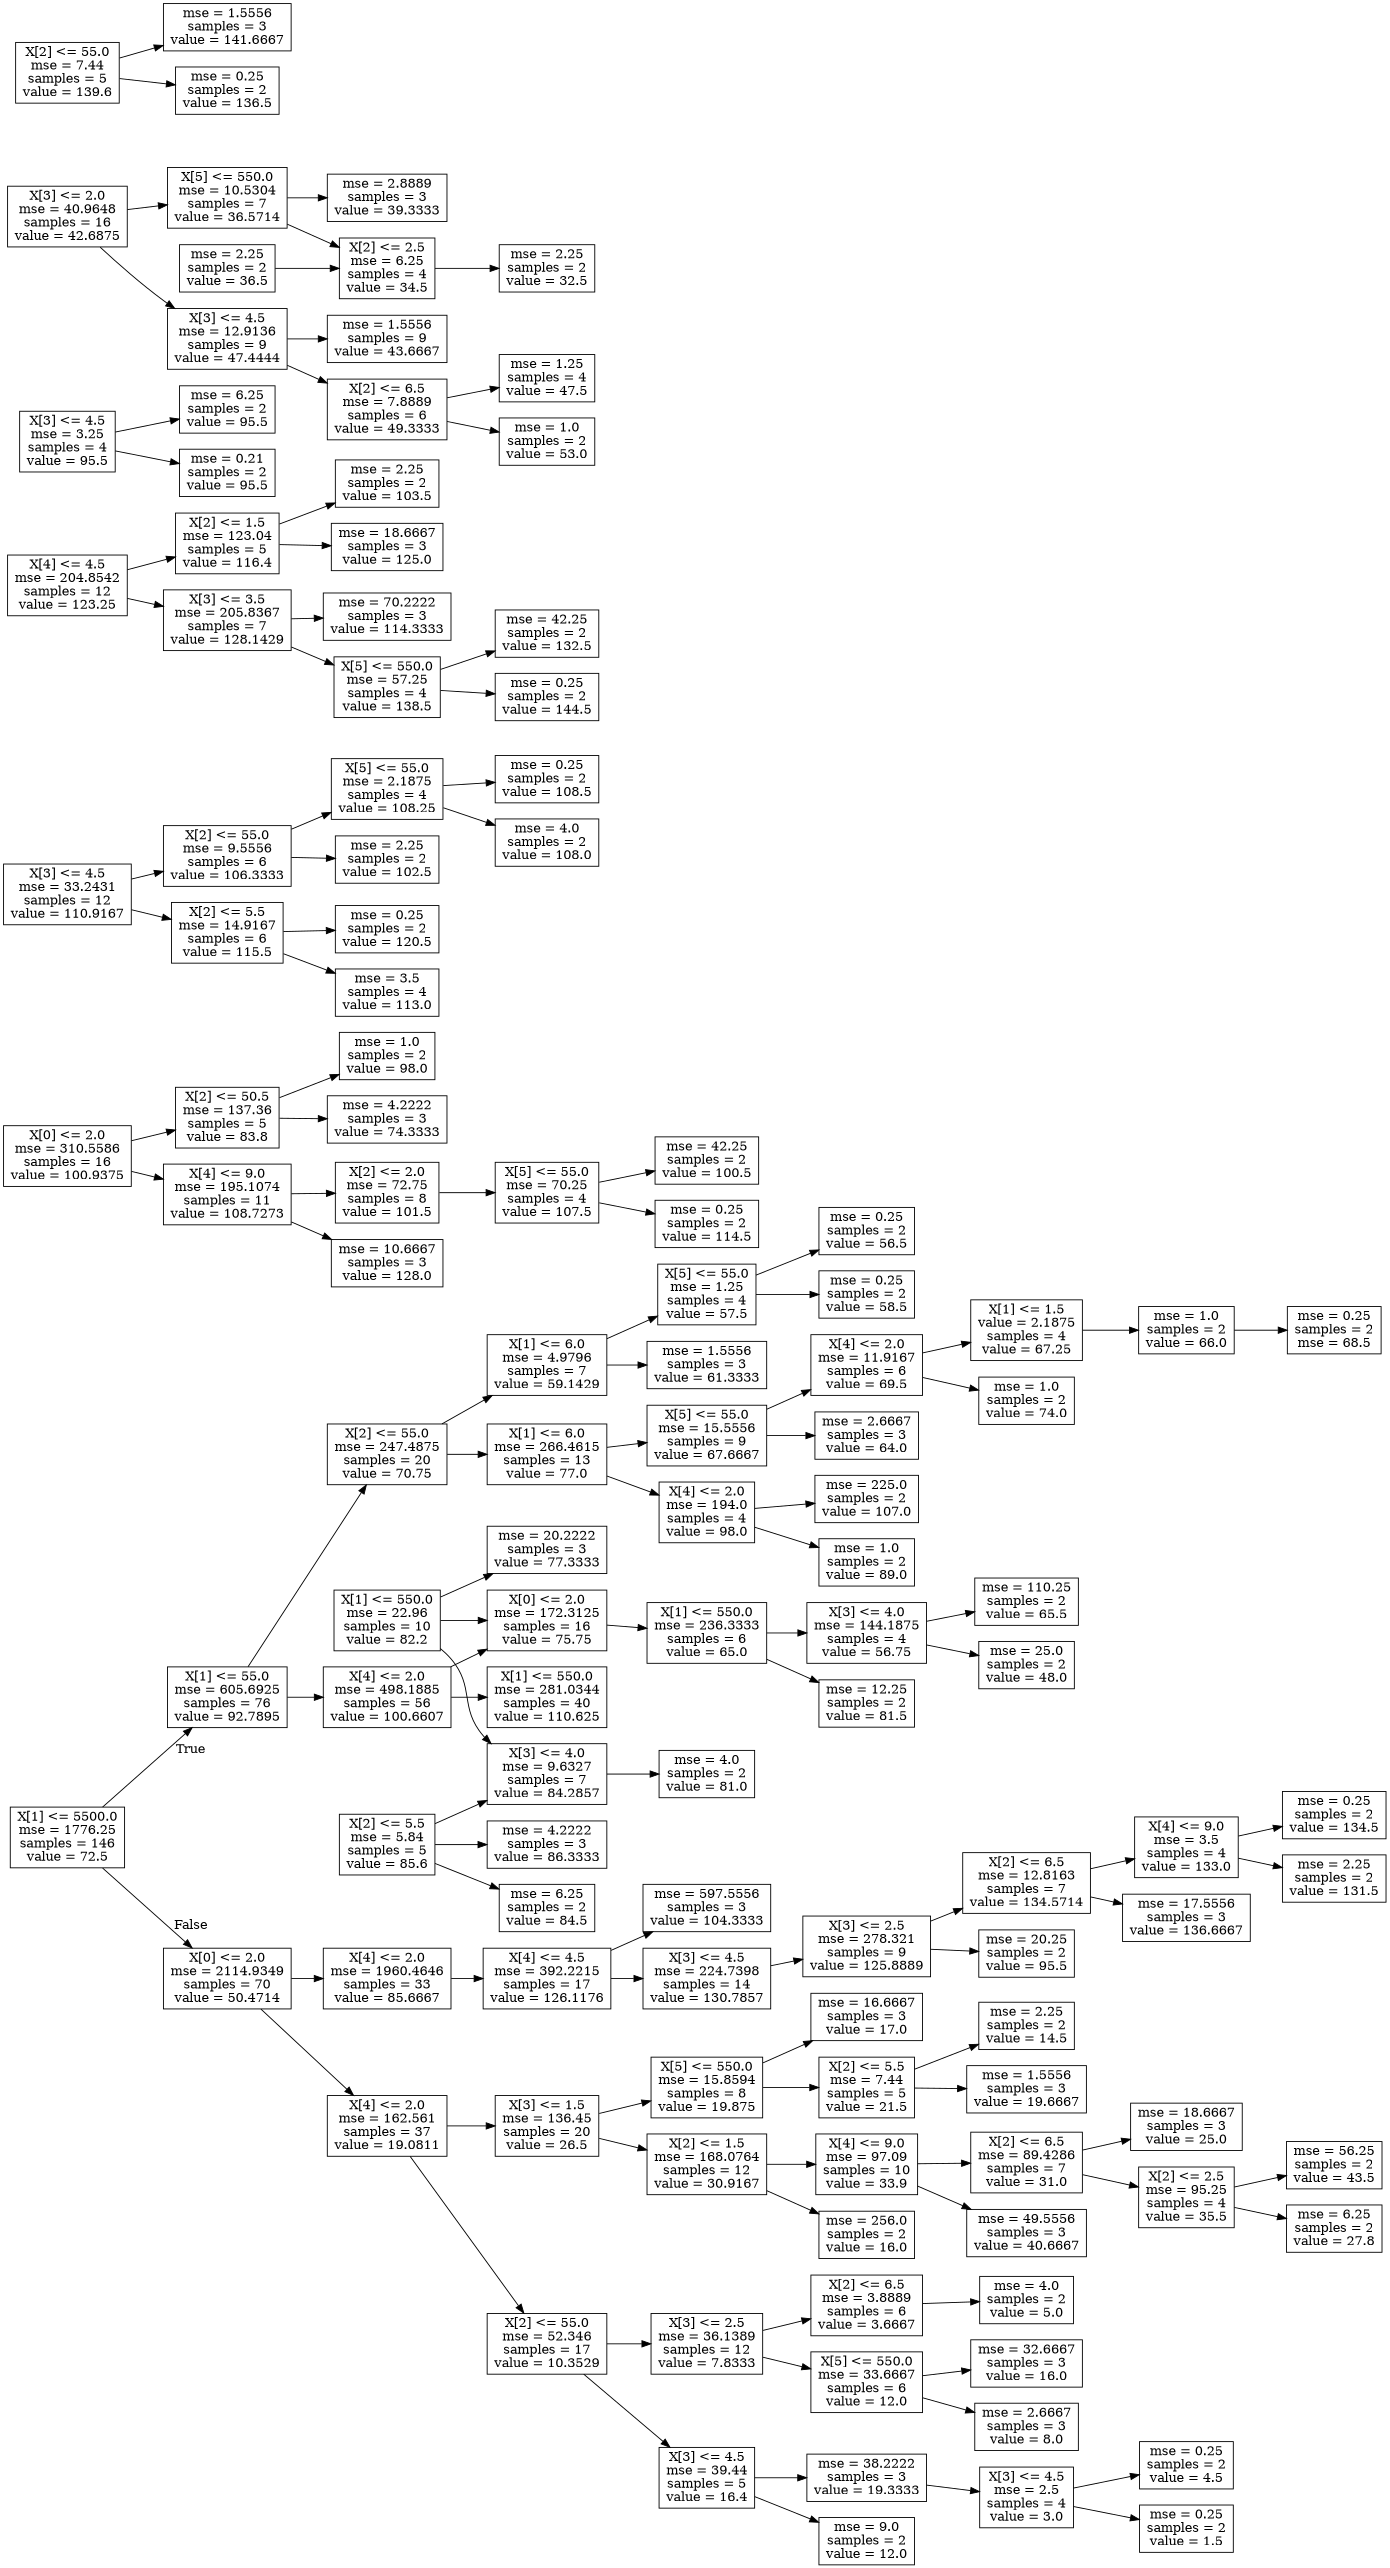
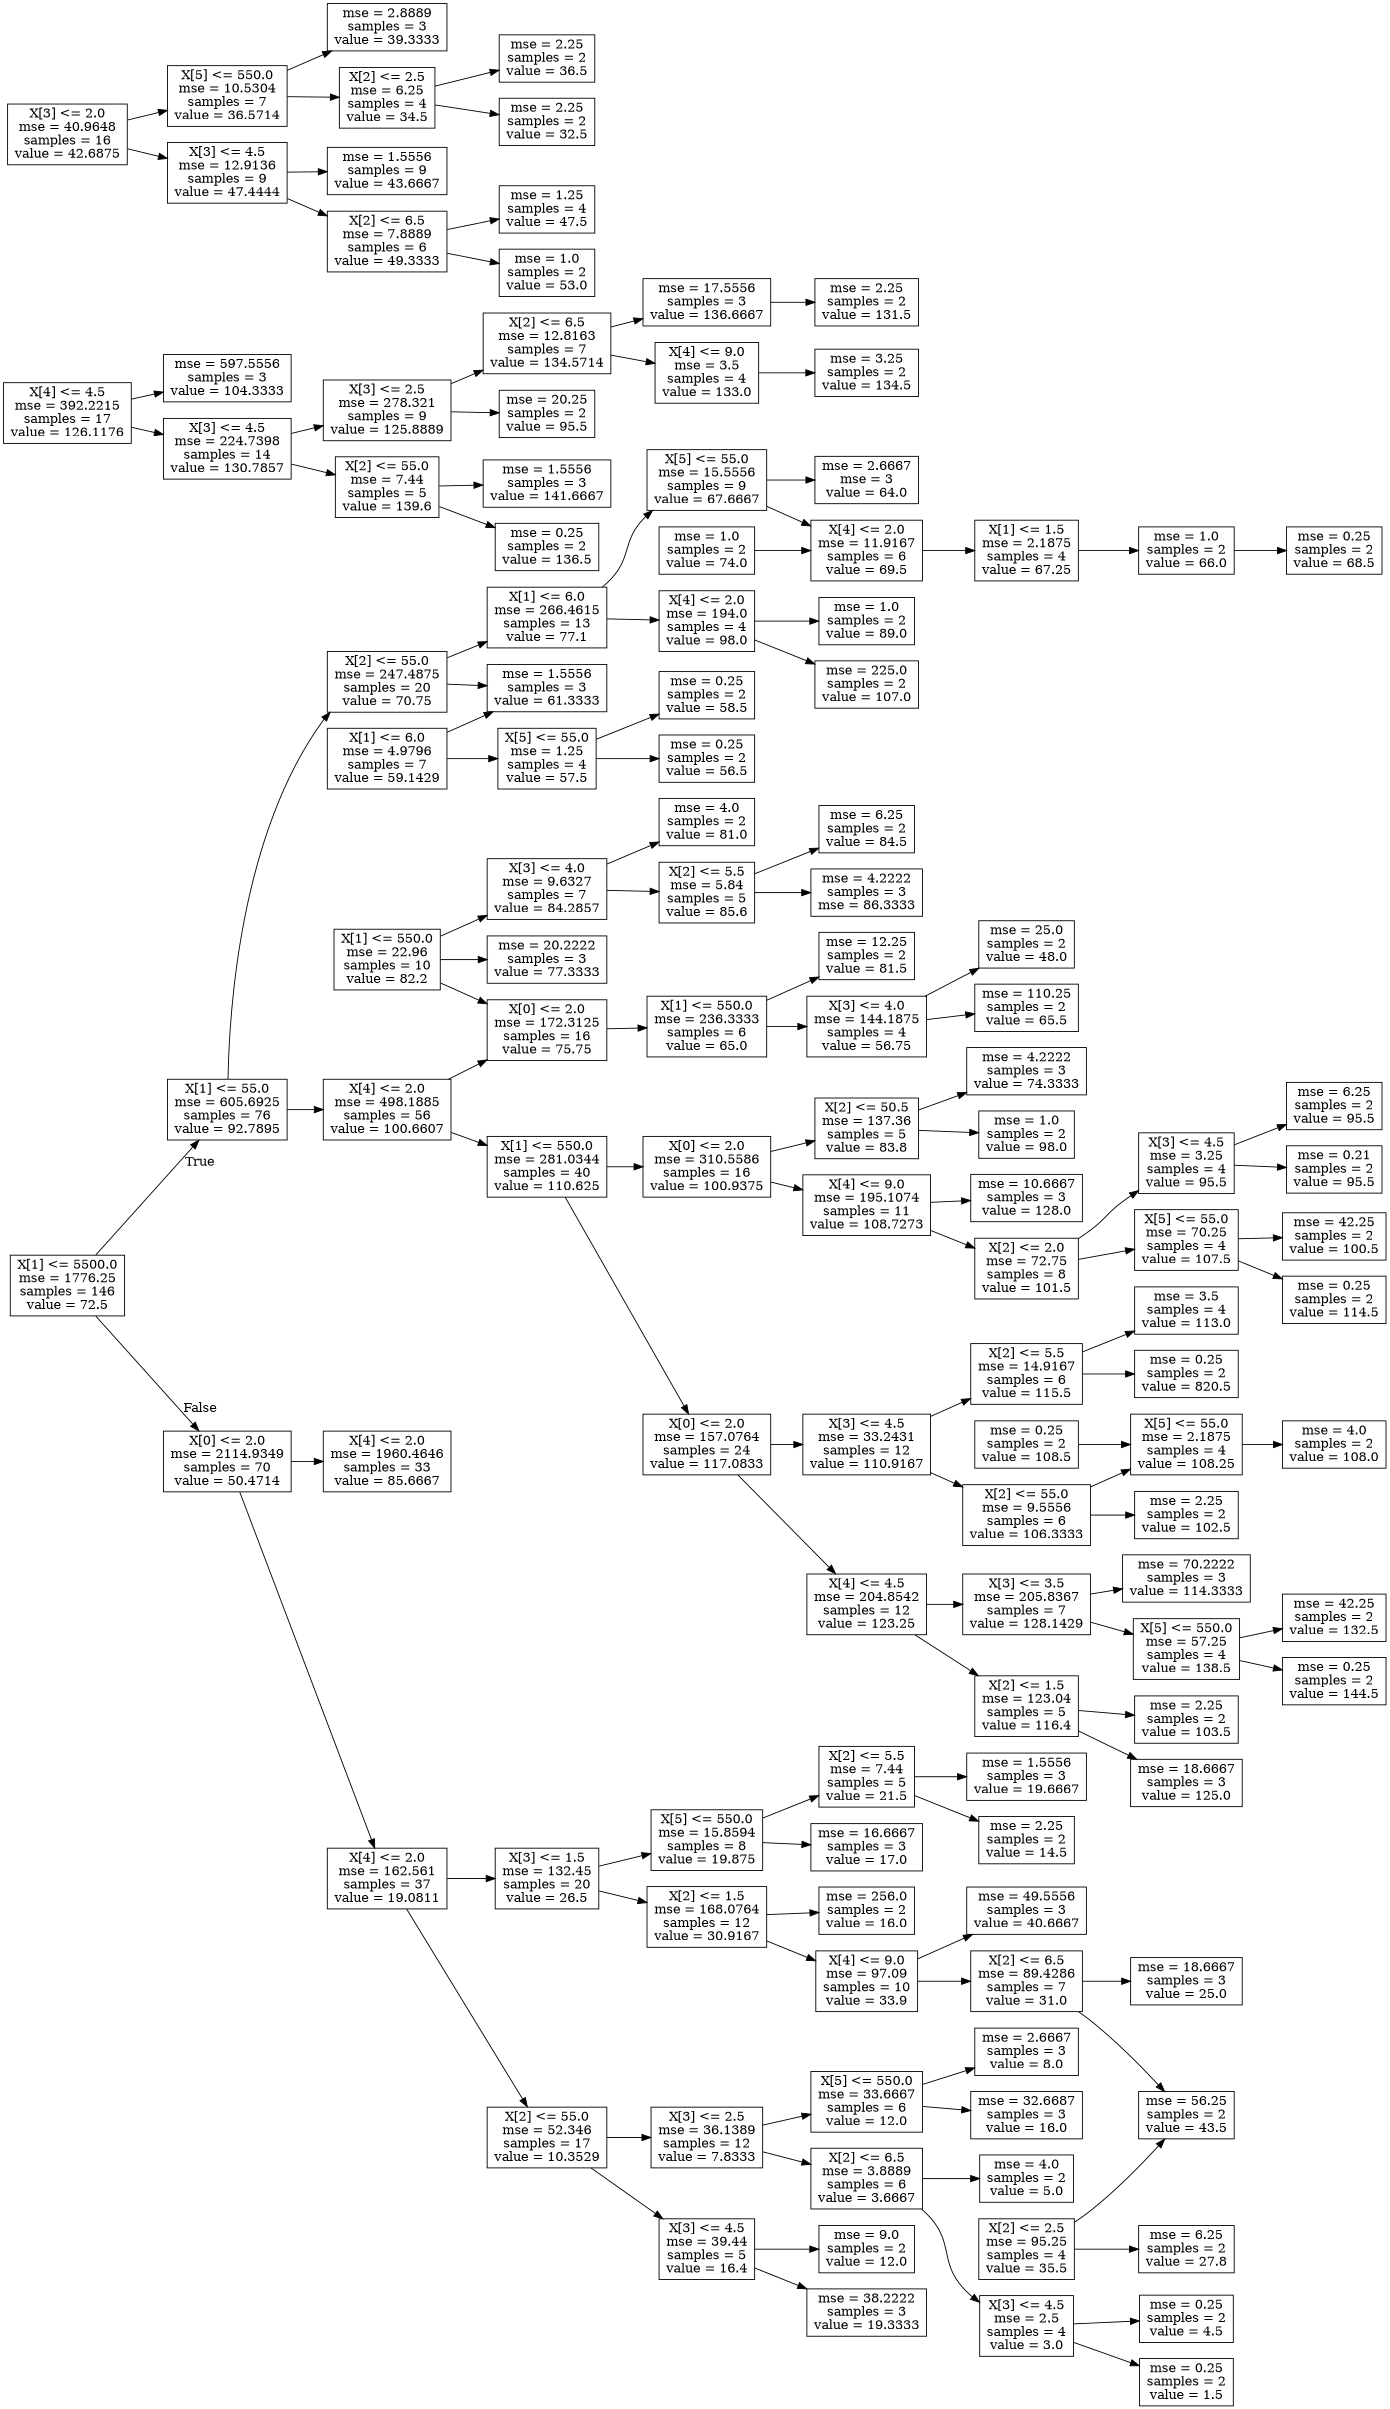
edge "mse = 2.25 samples = 2 value = 36.5" -> "X[2] <= 2.5 mse = 6.25 samples = 4 value = 34.5": reversed
edge "X[3] <= 4.5 mse = 224.7398 samples = 14 value = 130.7857" -> "X[2] <= 55.0 mse = 7.44 samples = 5 value = 139.6": added
edge "X[5] <= 55.0 mse = 2.1875 samples = 4 value = 108.25" -> "mse = 0.25 samples = 2 value = 108.5": reversed
node "mse = 0.25 samples = 2 value = 120.5": label "mse = 0.25 samples = 2 value = 120.5" -> "mse = 0.25 samples = 2 value = 820.5"
edge "X[1] <= 550.0 mse = 281.0344 samples = 40 value = 110.625" -> "X[0] <= 2.0 mse = 310.5586 samples = 16 value = 100.9375": added
edge "X[2] <= 2.0 mse = 72.75 samples = 8 value = 101.5" -> "X[3] <= 4.5 mse = 3.25 samples = 4 value = 95.5": added
node "X[1] <= 1.5 value = 2.1875 samples = 4 value = 67.25": label "X[1] <= 1.5 value = 2.1875 samples = 4 value = 67.25" -> "X[1] <= 1.5 mse = 2.1875 samples = 4 value = 67.25"
node "mse = 0.25 samples = 2 mse = 68.5": label "mse = 0.25 samples = 2 mse = 68.5" -> "mse = 0.25 samples = 2 value = 68.5"
edge "X[4] <= 2.0 mse = 11.9167 samples = 6 value = 69.5" -> "mse = 1.0 samples = 2 value = 74.0": reversed
edge "X[2] <= 55.0 mse = 247.4875 samples = 20 value = 70.75" -> "X[1] <= 6.0 mse = 4.9796 samples = 7 value = 59.1429": now "X[2] <= 55.0 mse = 247.4875 samples = 20 value = 70.75" -> "mse = 1.5556 samples = 3 value = 61.3333"
node "mse = 2.6667 samples = 3 value = 64.0": label "mse = 2.6667 samples = 3 value = 64.0" -> "mse = 2.6667 mse = 3 value = 64.0"
node "X[0] <= 2.0 mse = 157.0764 samples = 24 value = 117.0833": added
node "X[1] <= 6.0 mse = 266.4615 samples = 13 value = 77.0": label "X[1] <= 6.0 mse = 266.4615 samples = 13 value = 77.0" -> "X[1] <= 6.0 mse = 266.4615 samples = 13 value = 77.1"
edge "X[2] <= 5.5 mse = 5.84 samples = 5 value = 85.6" -> "X[3] <= 4.0 mse = 9.6327 samples = 7 value = 84.2857": reversed
node "mse = 0.25 samples = 2 value = 134.5": label "mse = 0.25 samples = 2 value = 134.5" -> "mse = 3.25 samples = 2 value = 134.5"
node "mse = 4.2222 samples = 3 value = 86.3333": label "mse = 4.2222 samples = 3 value = 86.3333" -> "mse = 4.2222 samples = 3 mse = 86.3333"
edge "X[4] <= 9.0 mse = 3.5 samples = 4 value = 133.0" -> "mse = 2.25 samples = 2 value = 131.5": now "mse = 17.5556 samples = 3 value = 136.6667" -> "mse = 2.25 samples = 2 value = 131.5"
edge "X[4] <= 2.0 mse = 1960.4646 samples = 33 value = 85.6667" -> "X[4] <= 4.5 mse = 392.2215 samples = 17 value = 126.1176": removed
node "X[3] <= 1.5 mse = 136.45 samples = 20 value = 26.5": label "X[3] <= 1.5 mse = 136.45 samples = 20 value = 26.5" -> "X[3] <= 1.5 mse = 132.45 samples = 20 value = 26.5"
edge "X[2] <= 6.5 mse = 89.4286 samples = 7 value = 31.0" -> "X[2] <= 2.5 mse = 95.25 samples = 4 value = 35.5": now "X[2] <= 6.5 mse = 89.4286 samples = 7 value = 31.0" -> "mse = 56.25 samples = 2 value = 43.5"
node "mse = 32.6667 samples = 3 value = 16.0": label "mse = 32.6667 samples = 3 value = 16.0" -> "mse = 32.6687 samples = 3 value = 16.0"
edge "mse = 38.2222 samples = 3 value = 19.3333" -> "X[3] <= 4.5 mse = 2.5 samples = 4 value = 3.0": now "X[2] <= 6.5 mse = 3.8889 samples = 6 value = 3.6667" -> "X[3] <= 4.5 mse = 2.5 samples = 4 value = 3.0"
